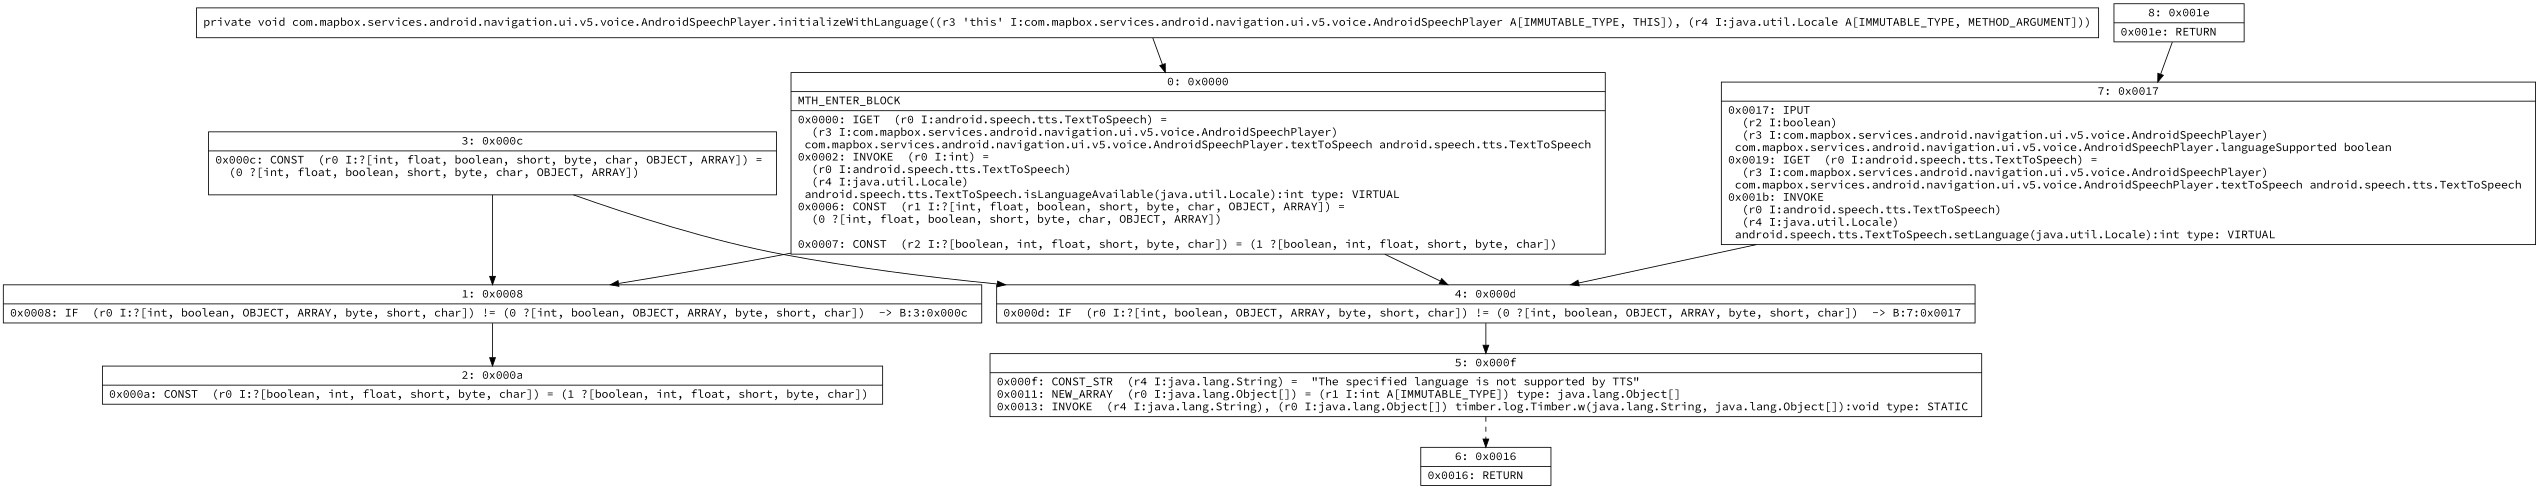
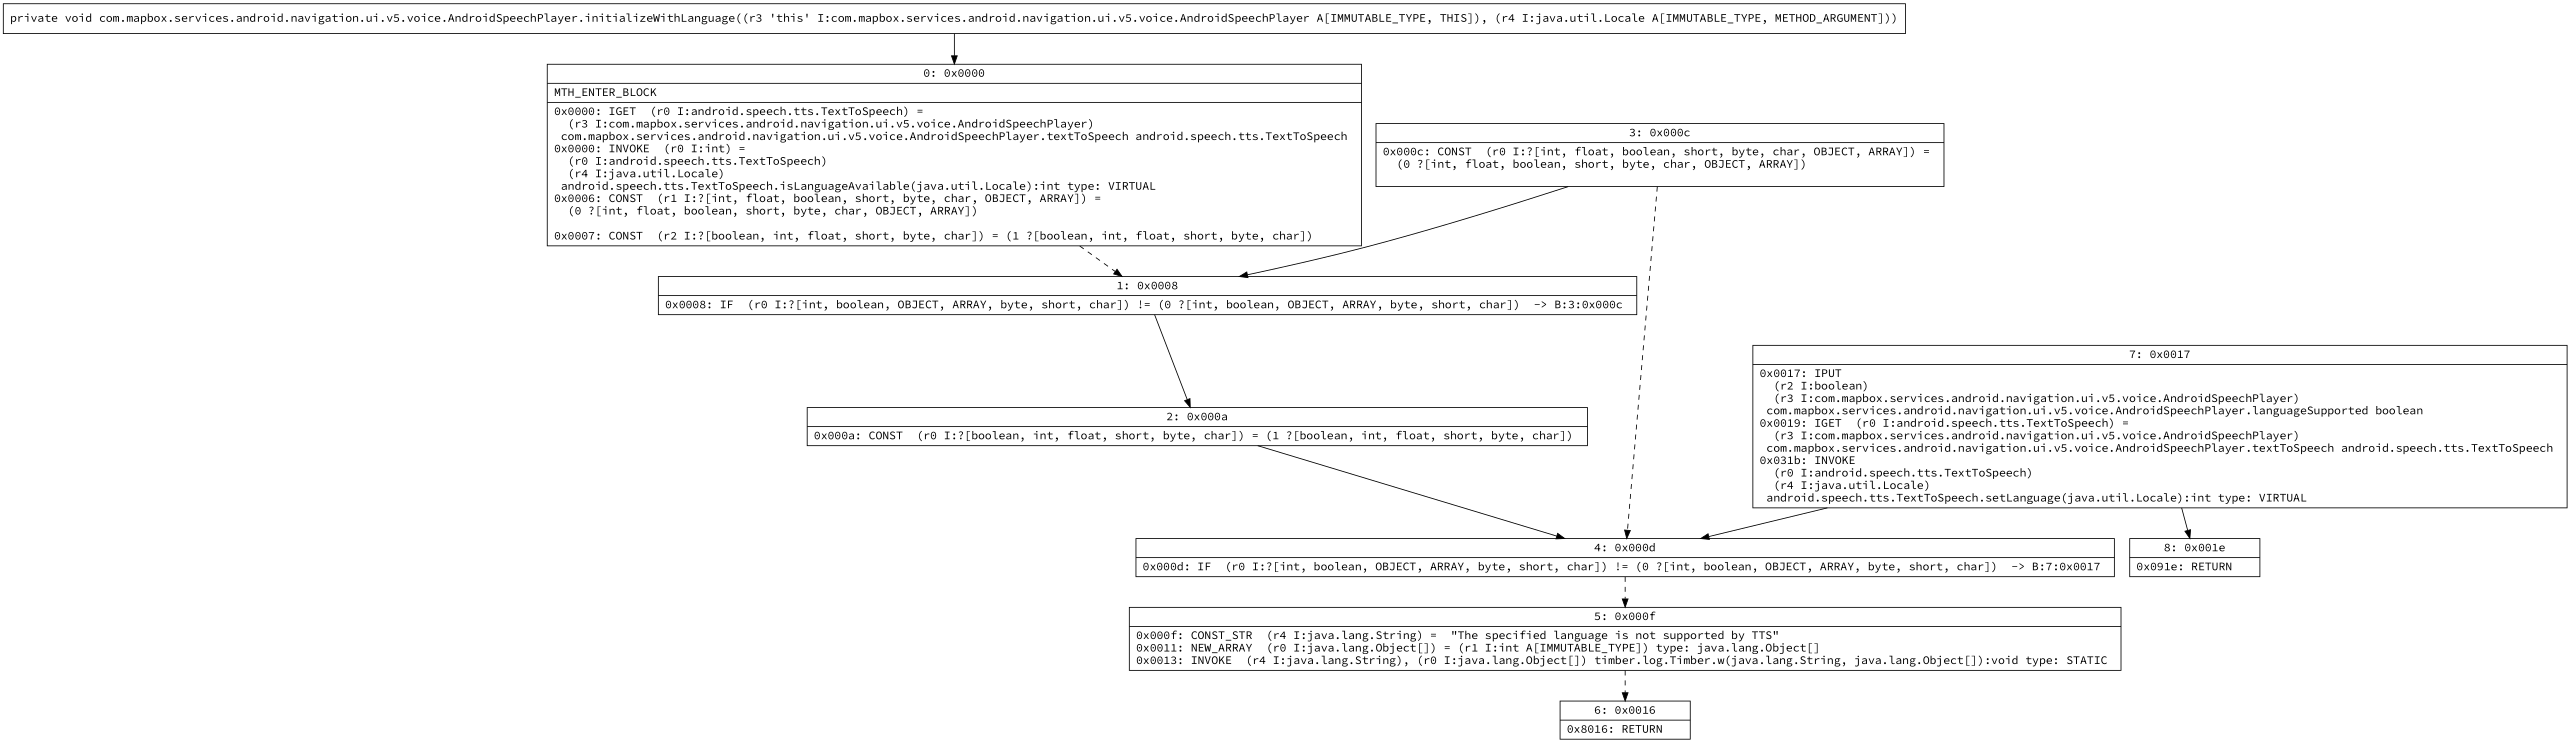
node "8: 0x001e": text "0x001e: RETURN" -> "0x091e: RETURN"
edge "8: 0x001e" -> "7: 0x0017": reversed
node "0: 0x0000": text "0x0002: INVOKE  (r0 I:int) =" -> "0x0000: INVOKE  (r0 I:int) ="
node "7: 0x0017": text "0x001b: INVOKE" -> "0x031b: INVOKE"
edge "3: 0x000c" -> "4: 0x000d": style solid -> dashed
edge "0: 0x0000" -> "4: 0x000d": now "2: 0x000a" -> "4: 0x000d"
edge "0: 0x0000" -> "1: 0x0008": style solid -> dashed
edge "4: 0x000d" -> "5: 0x000f": style solid -> dashed
node "6: 0x0016": text "0x0016: RETURN" -> "0x8016: RETURN"
